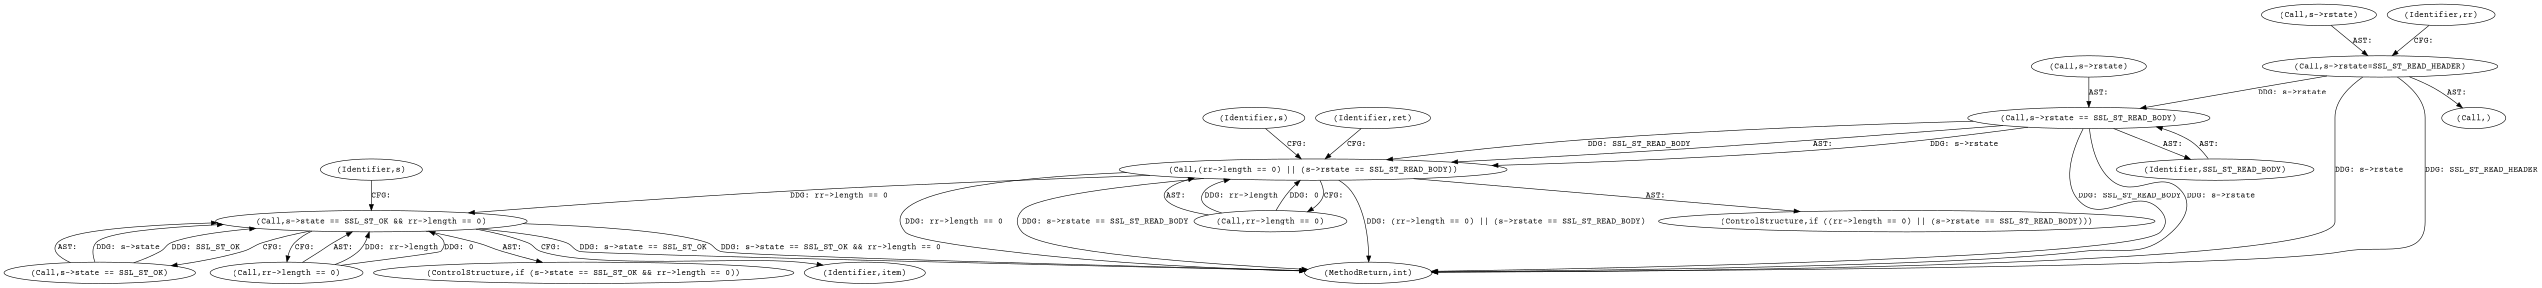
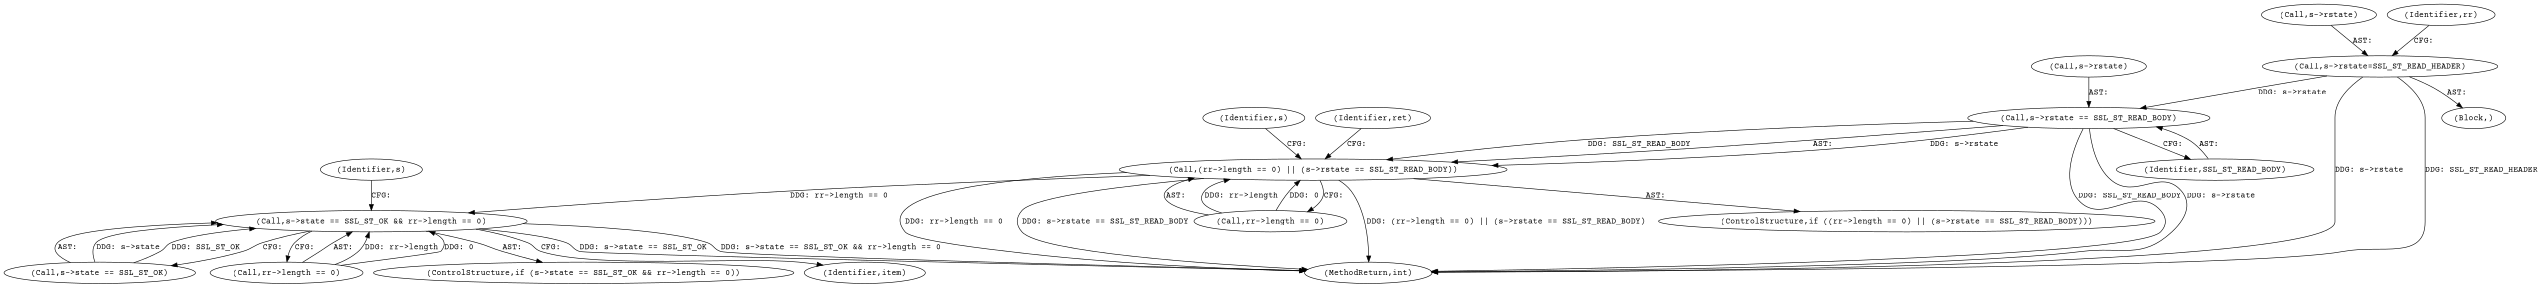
node "(Call,)": label "(Call,)" -> "(Block,)"
edge "(Call,s->rstate == SSL_ST_READ_BODY)" -> "(Identifier,SSL_ST_READ_BODY)": label "AST: " -> "CFG: "
